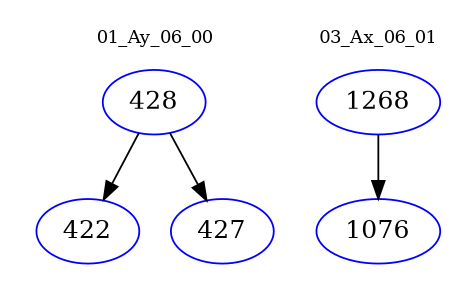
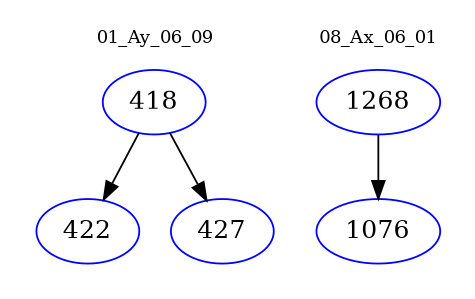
cluster "01_Ay_06_00": label "01_Ay_06_00" -> "01_Ay_06_09"
cluster "03_Ax_06_01": label "03_Ax_06_01" -> "08_Ax_06_01"
node "428": label "428" -> "418"
